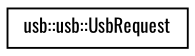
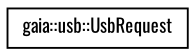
node "usb::usb::UsbRequest": label "usb::usb::UsbRequest" -> "gaia::usb::UsbRequest"
